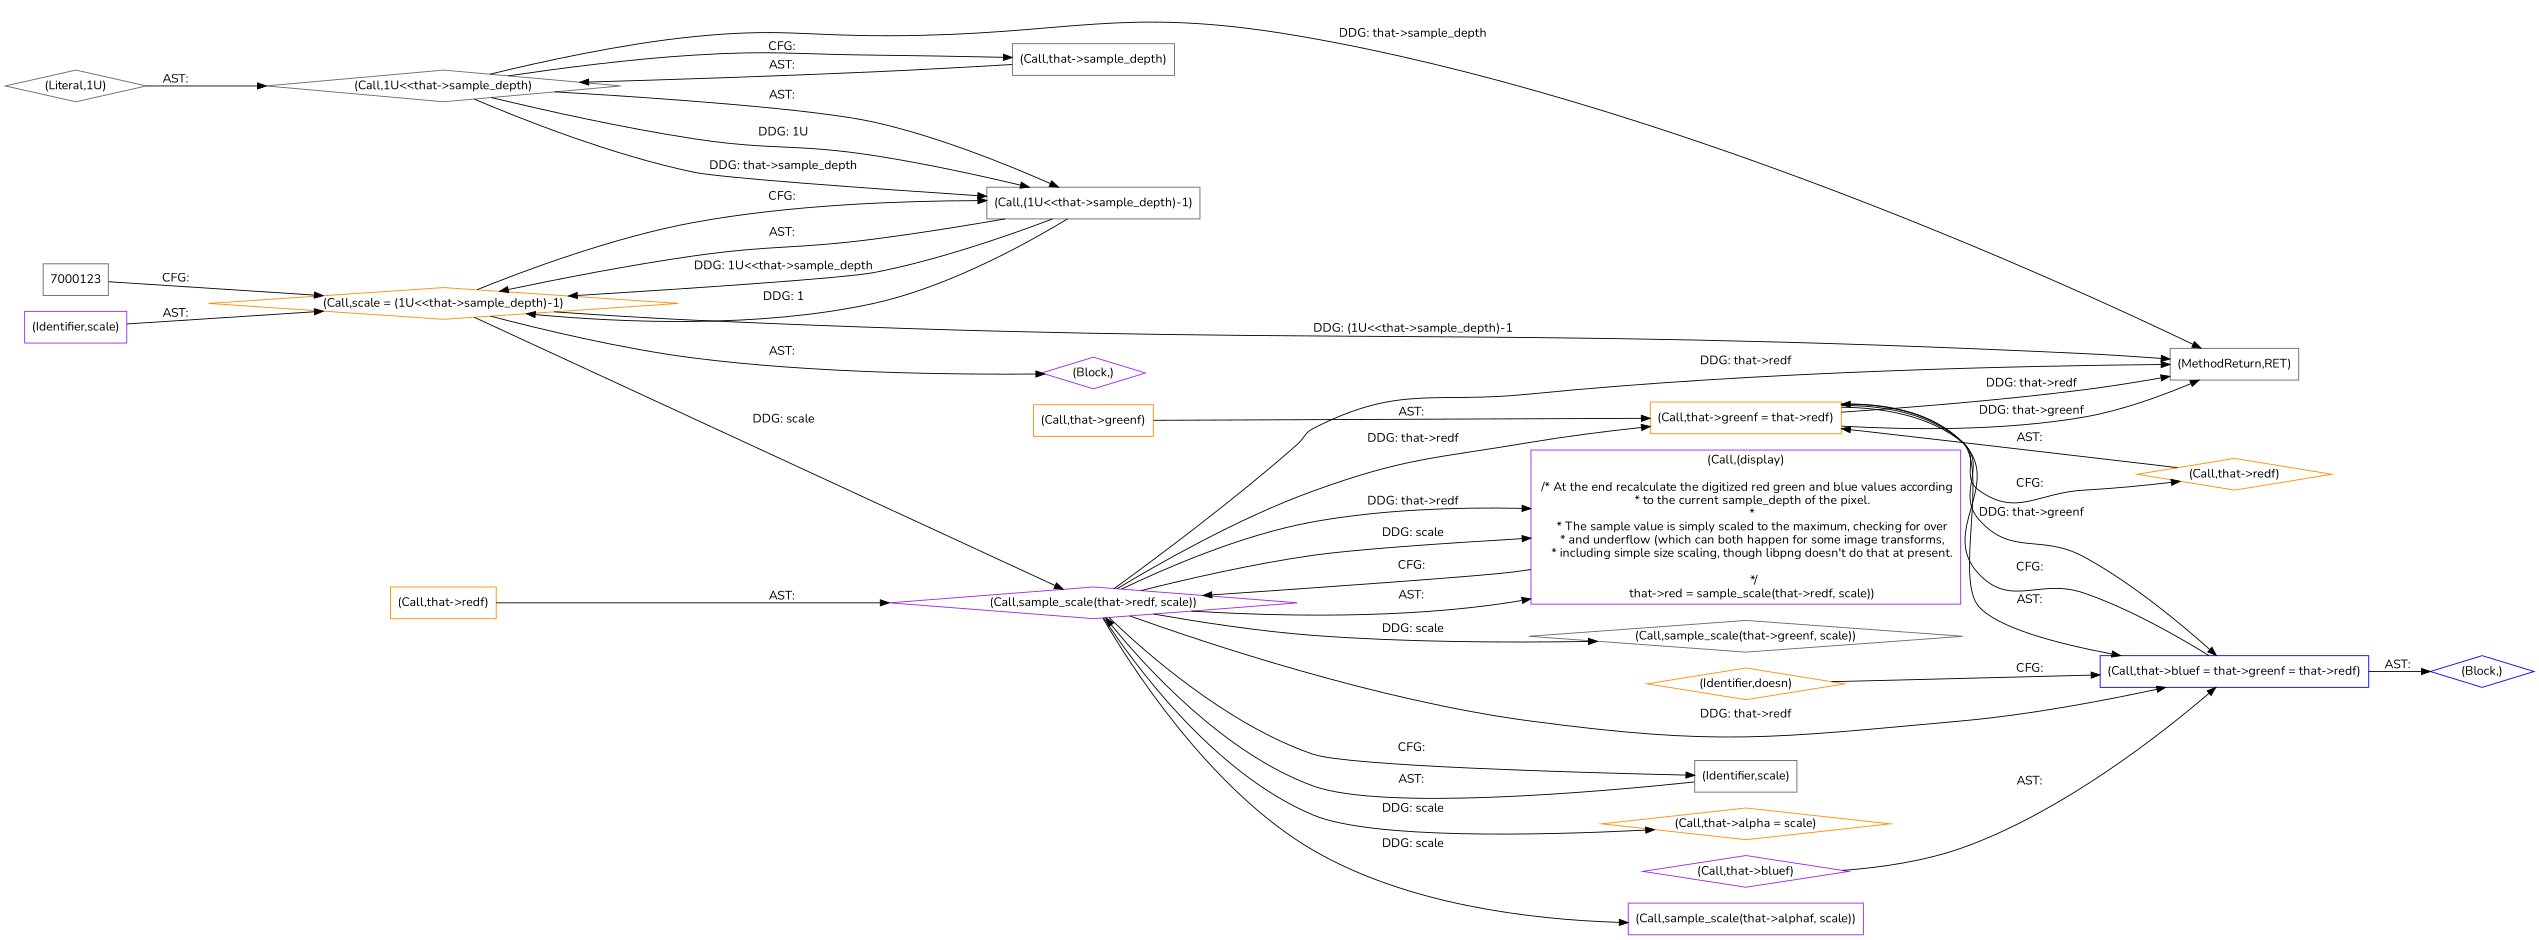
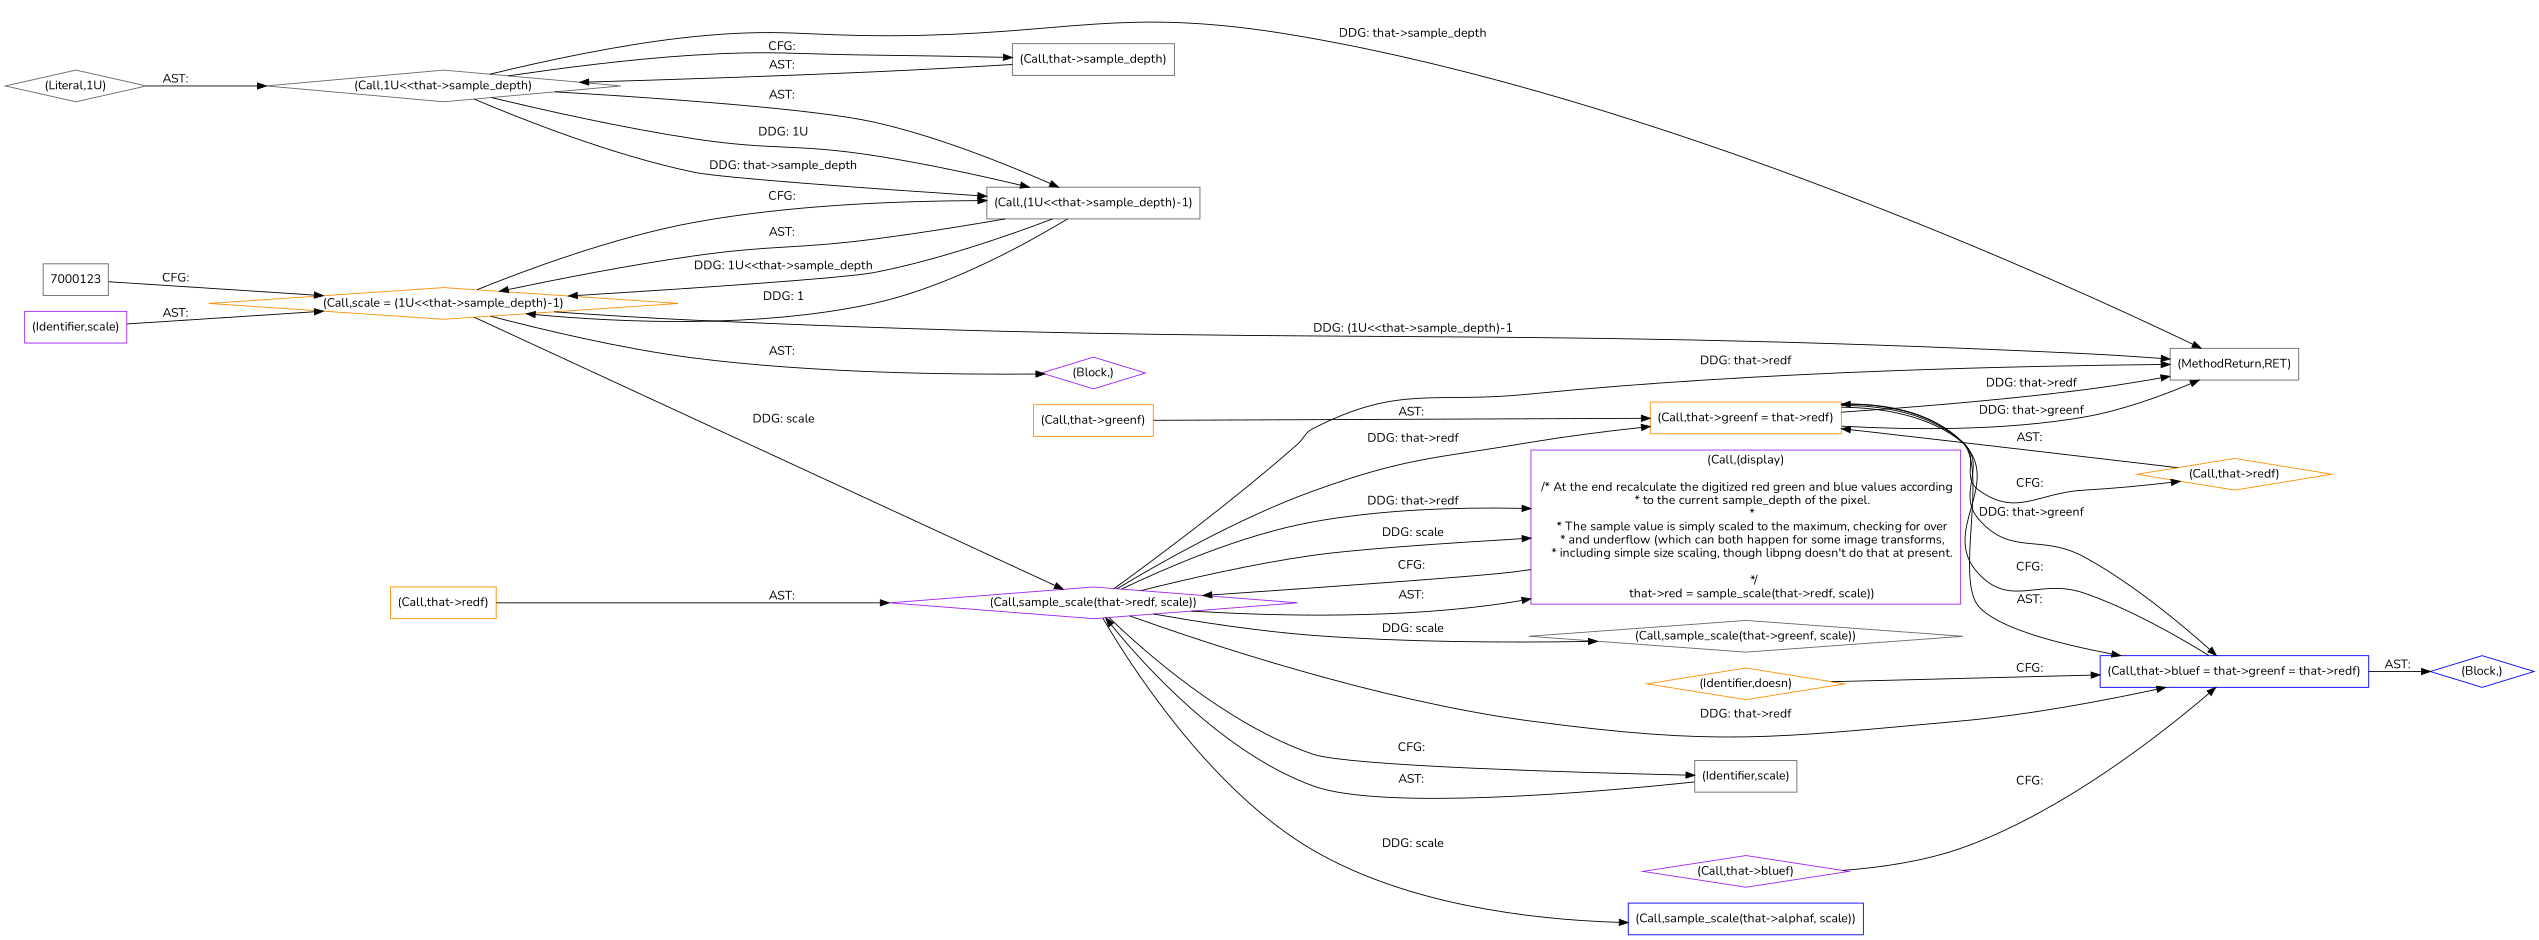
edge "(Call,that->bluef)" -> "(Call,that->bluef = that->greenf = that->redf)": label "AST: " -> "CFG: "
node "(Call,that->alpha = scale)": removed
node "(Call,sample_scale(that->alphaf, scale))": color purple -> blue
